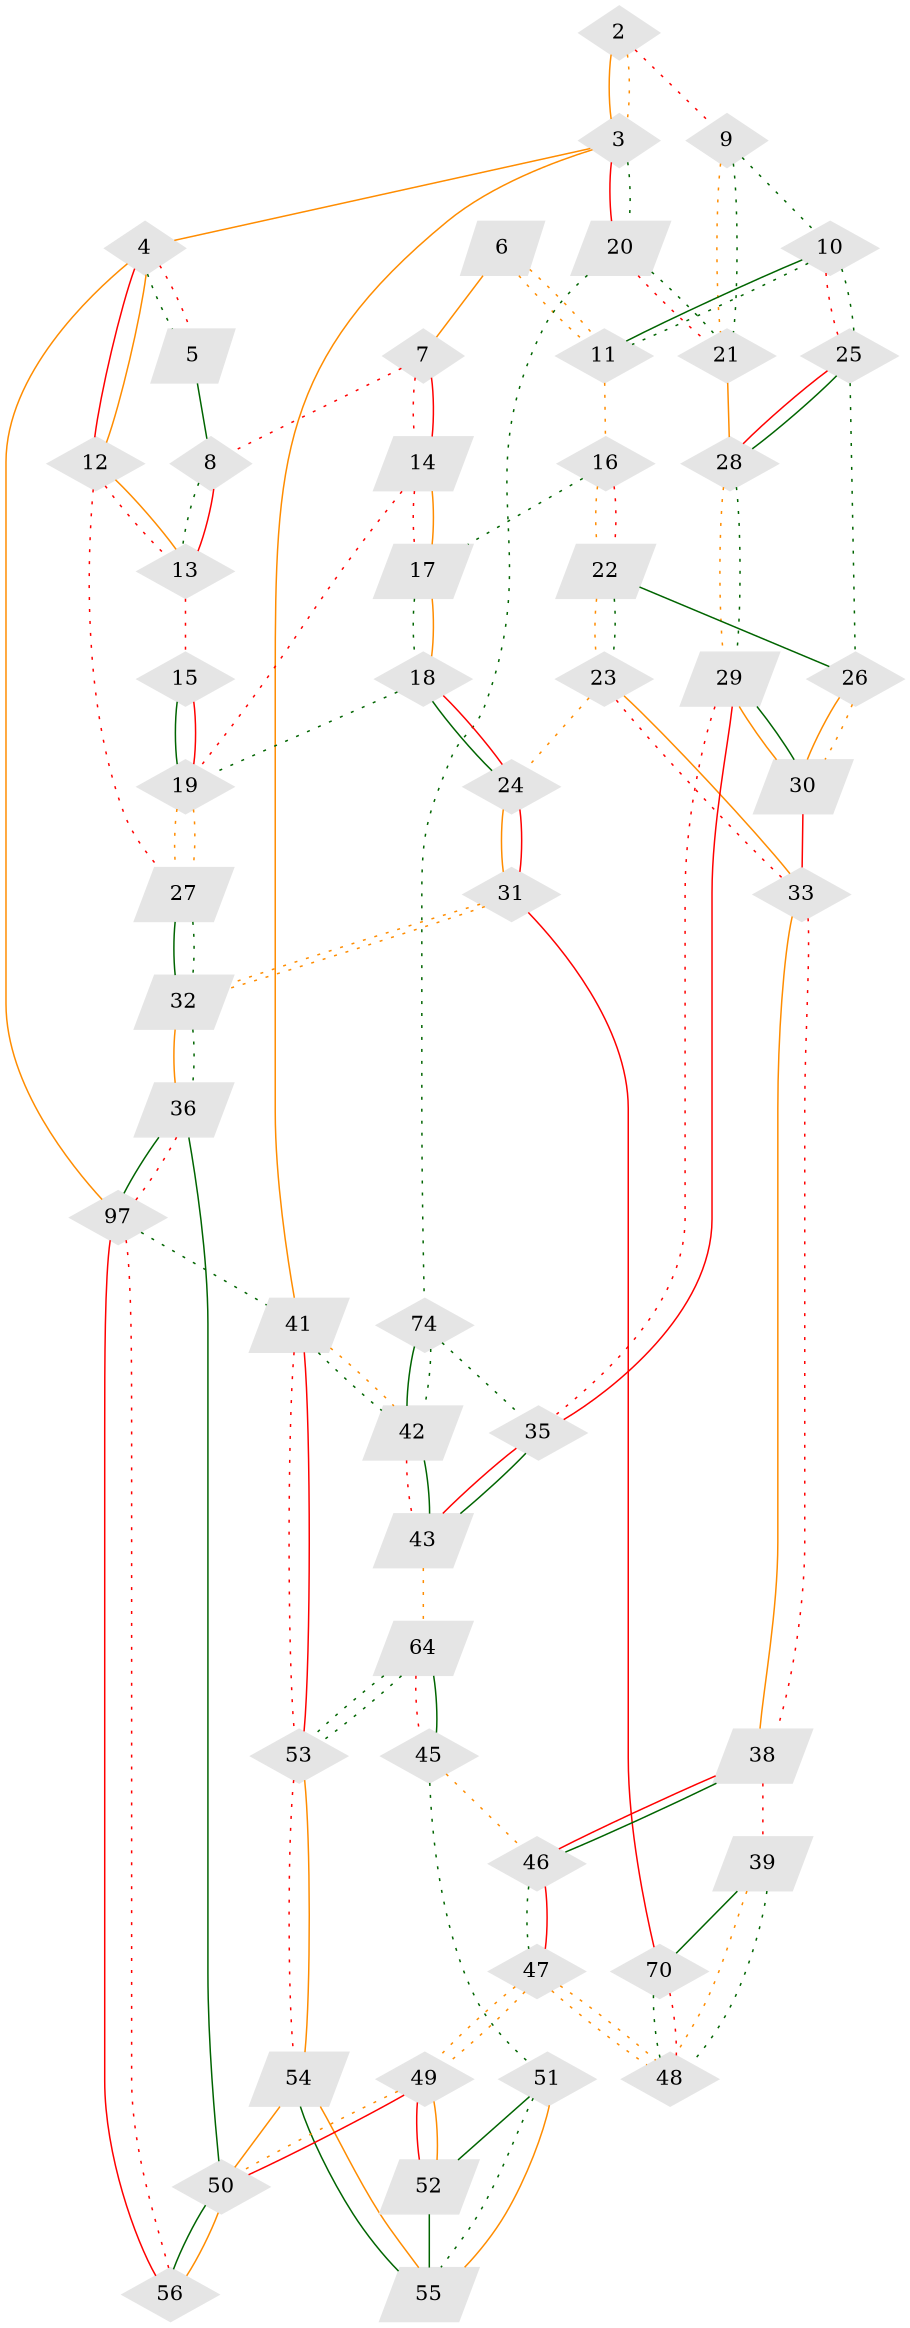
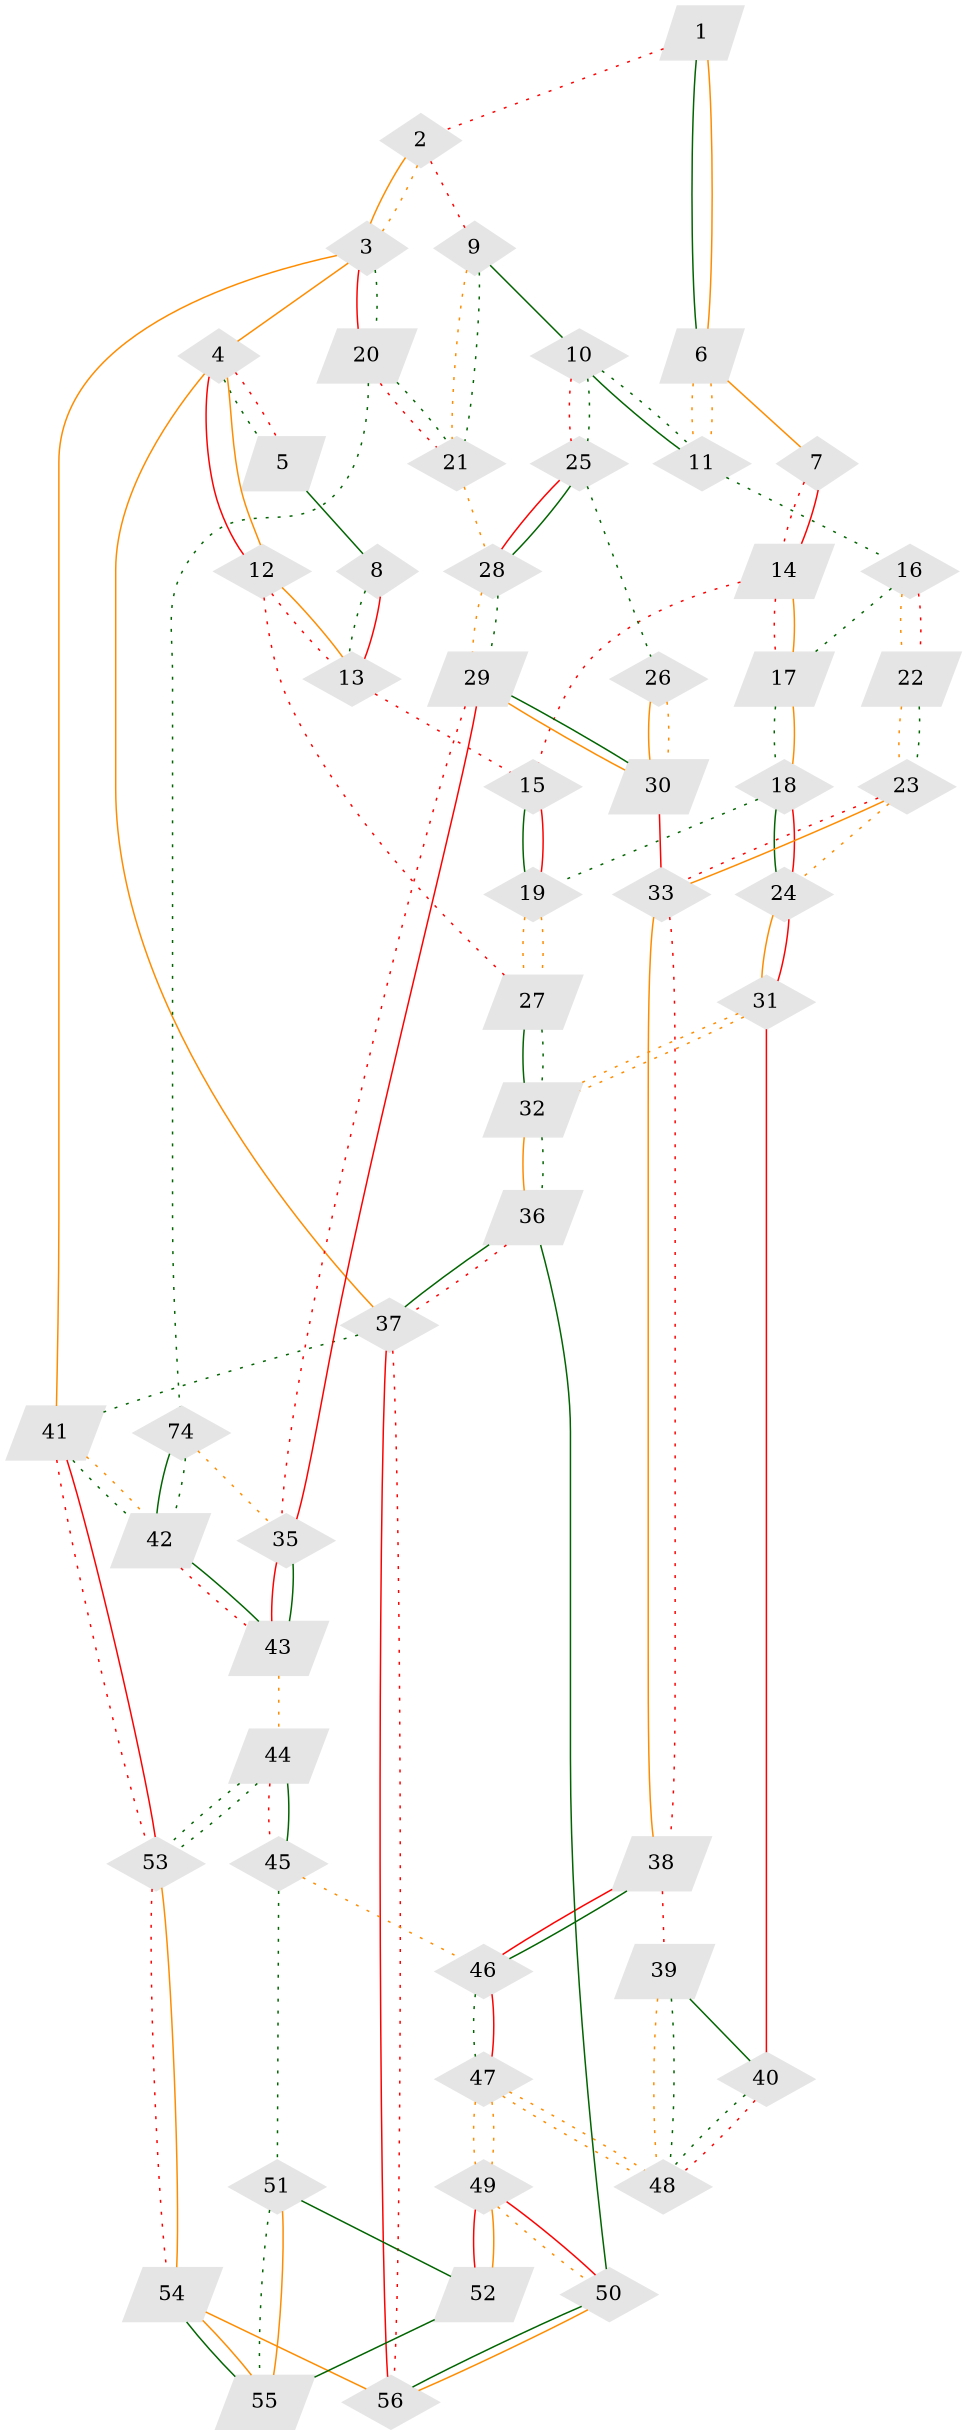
node "1": added
edge "9" -- "10": style dotted -> solid
edge "7" -- "8": removed
edge "11" -- "16": color darkorange -> darkgreen
edge "21" -- "28": style solid -> dotted
edge "14" -- "19": now "14" -- "15"
edge "22" -- "26": removed
node "97": label "97" -> "37"
edge "74" -- "35": color darkgreen -> darkorange
node "64": label "64" -> "44"
node "70": label "70" -> "40"
edge "54" -- "50": now "54" -- "56"
